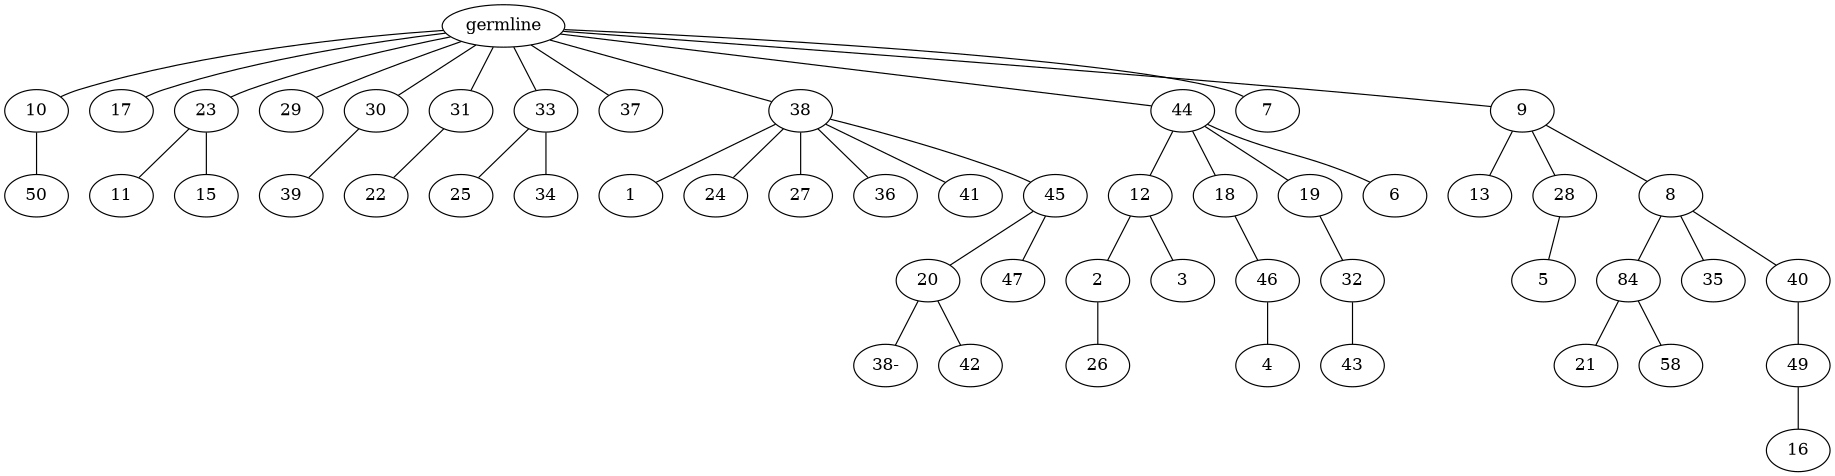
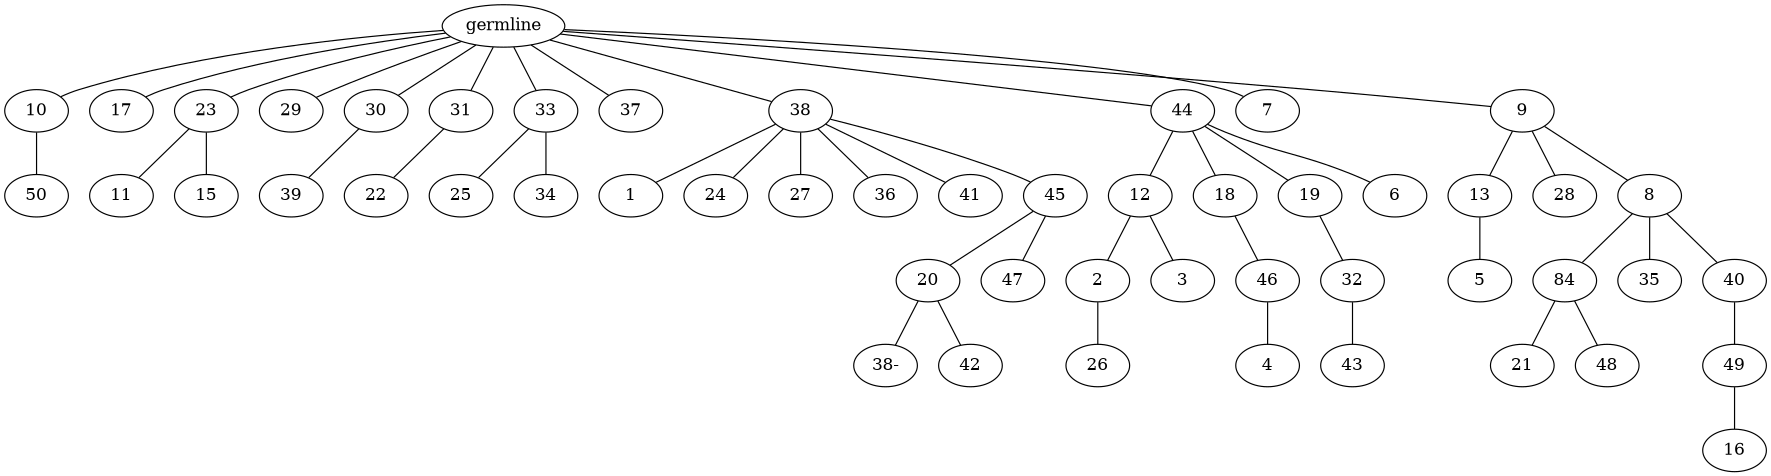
edge "28" -- "5": now "13" -- "5"
node "58": label "58" -> "48"
